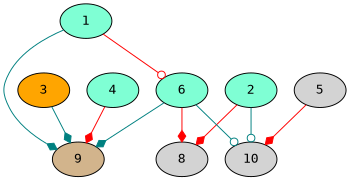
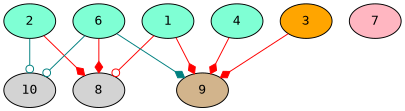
node "7": added
edge "1" -> "6": now "1" -> "8"
edge "1" -> "9": color teal -> red
node "5": removed
edge "3" -> "9": color teal -> red
